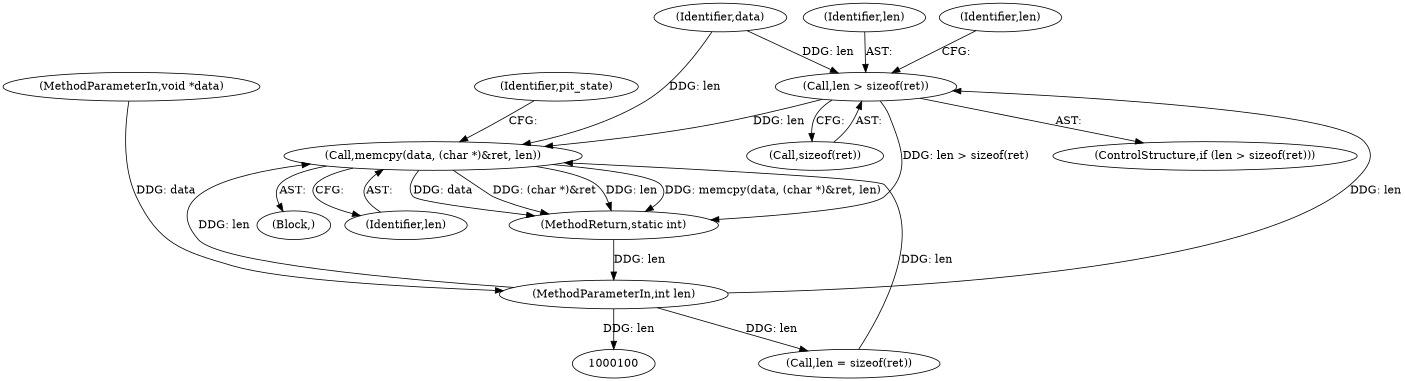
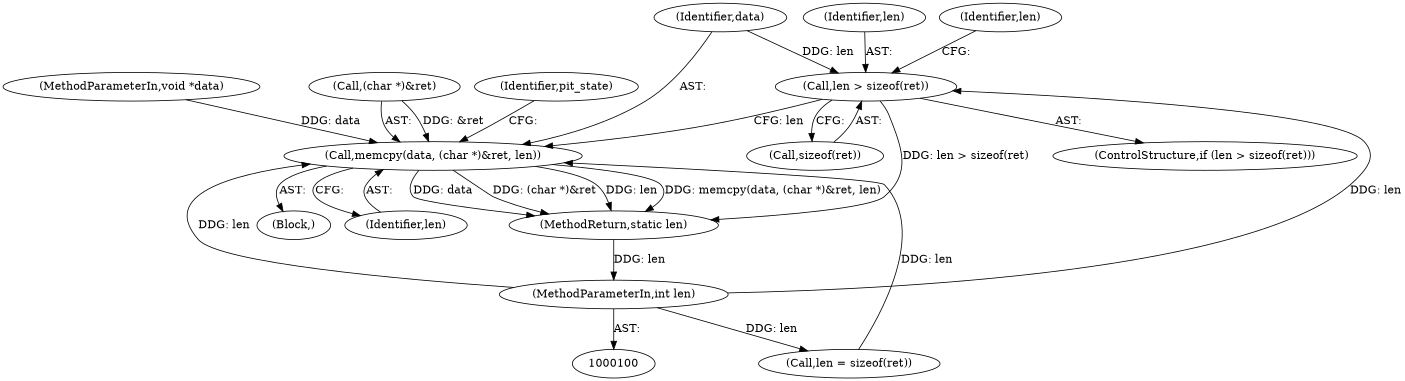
node "(Call,(char *)&ret)": added
edge "(Identifier,data)" -> "(Call,memcpy(data, (char *)&ret, len))": label "DDG: len" -> "AST: "
edge "(Call,len > sizeof(ret))" -> "(Call,memcpy(data, (char *)&ret, len))": label "DDG: len" -> "CFG: len"
node "(MethodReturn,static int)": label "(MethodReturn,static int)" -> "(MethodReturn,static len)"
edge "(MethodParameterIn,void *data)" -> "(MethodParameterIn,int len)": now "(MethodParameterIn,void *data)" -> "(Call,memcpy(data, (char *)&ret, len))"
edge "(MethodParameterIn,int len)" -> "1000100": label "DDG: len" -> "AST: "
